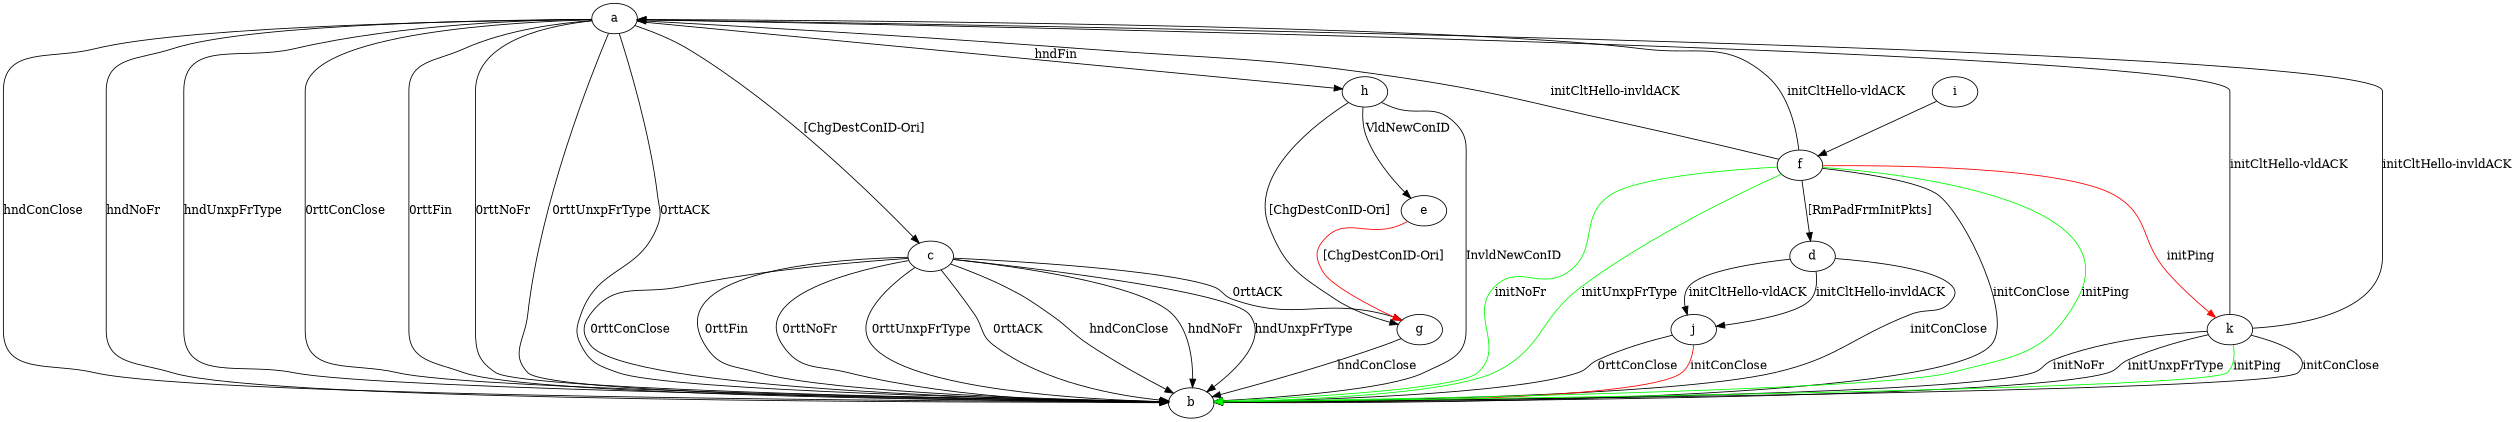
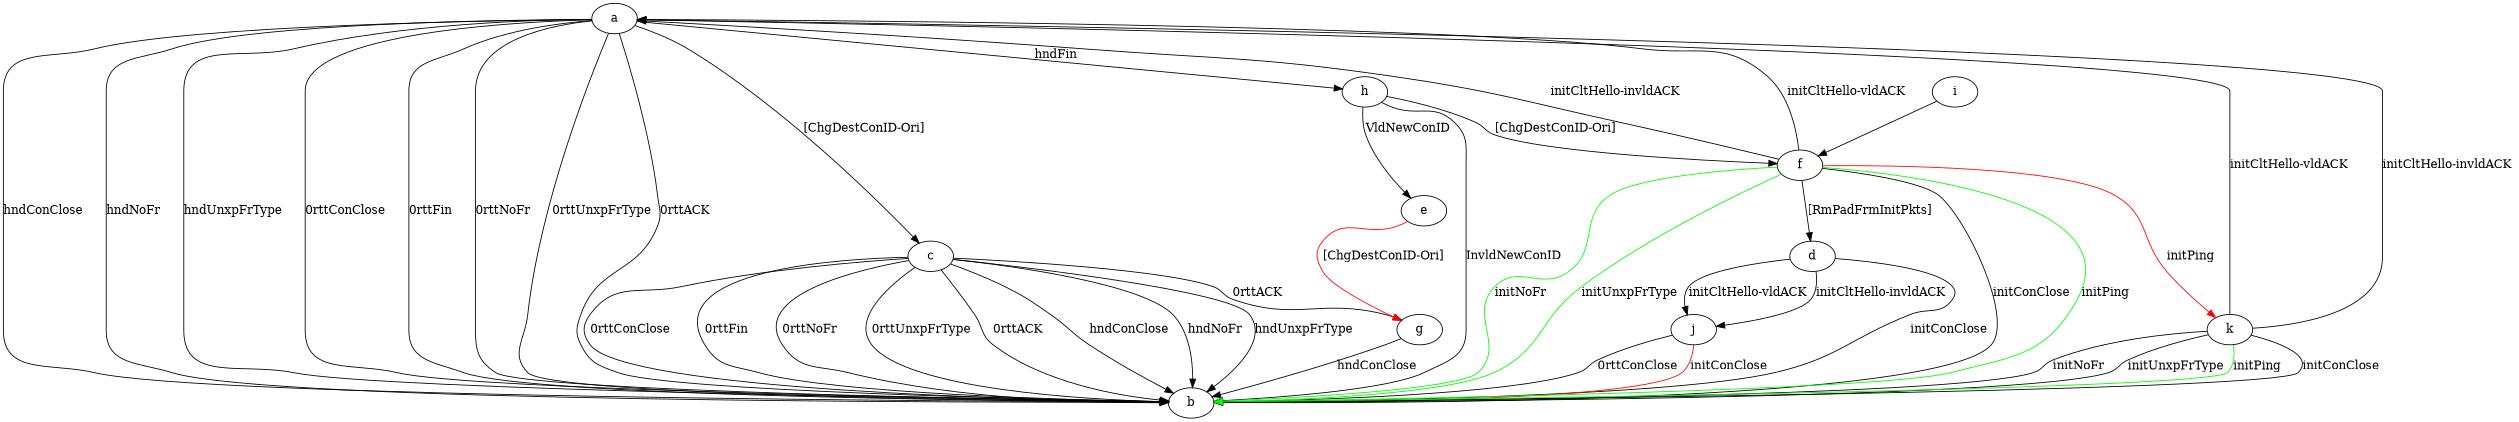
edge "h" -> "g": now "h" -> "f"
